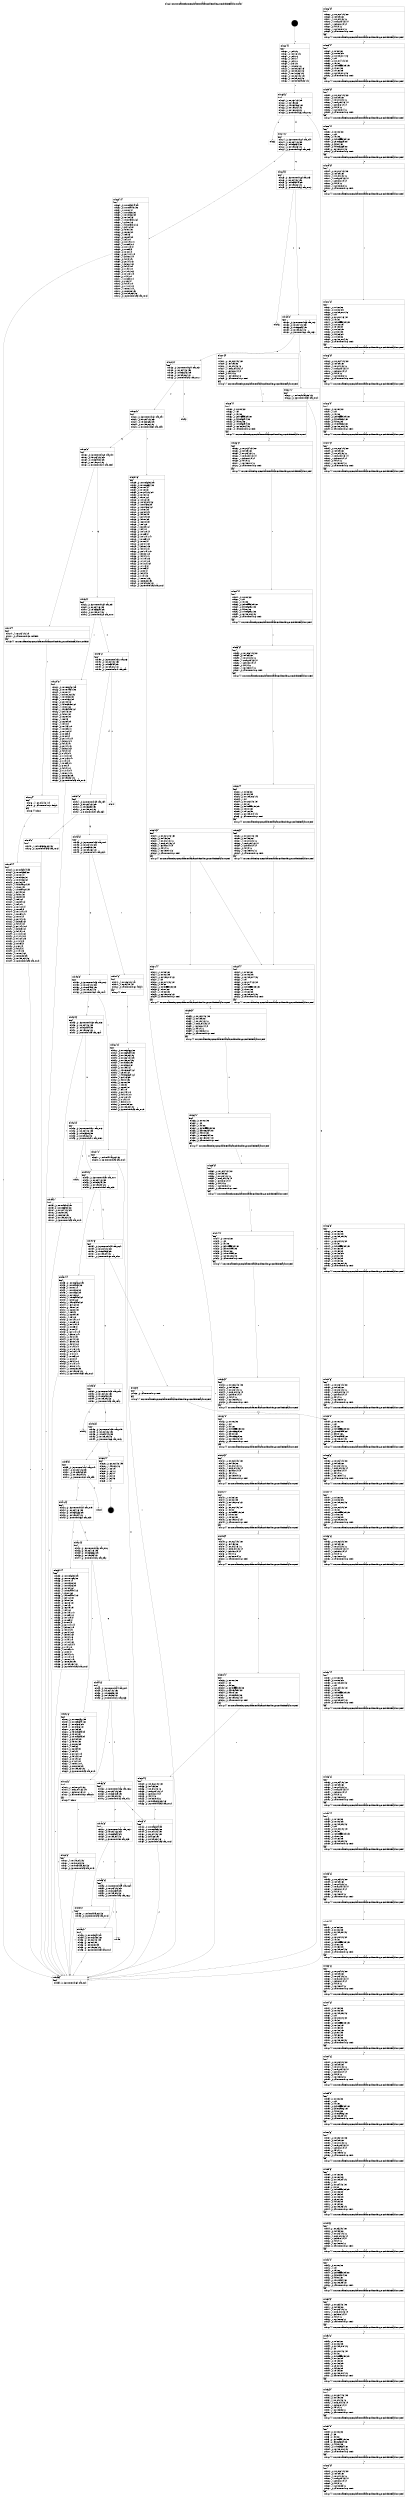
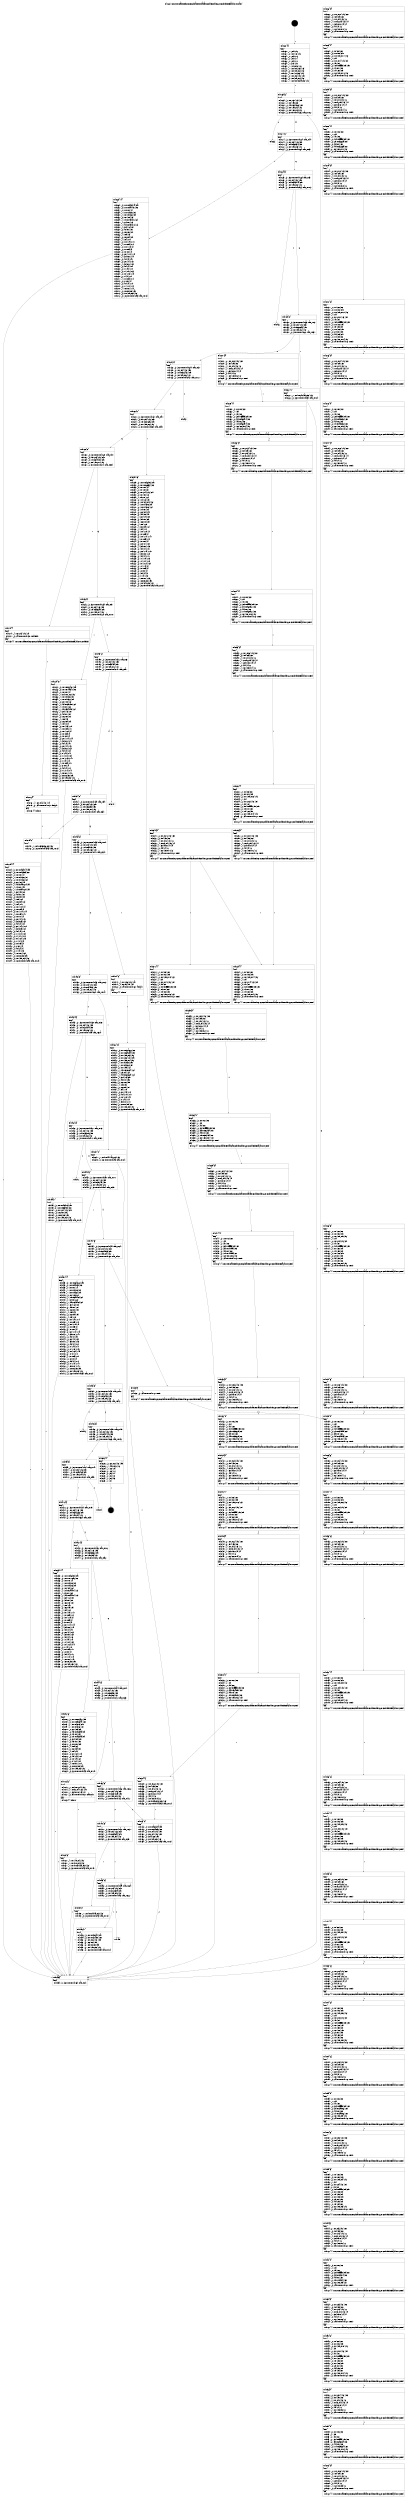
edge "0x402726 [9]" -> "0x40272f [144]": now "0x402726 [9]" -> "0x4027bf [12]"
